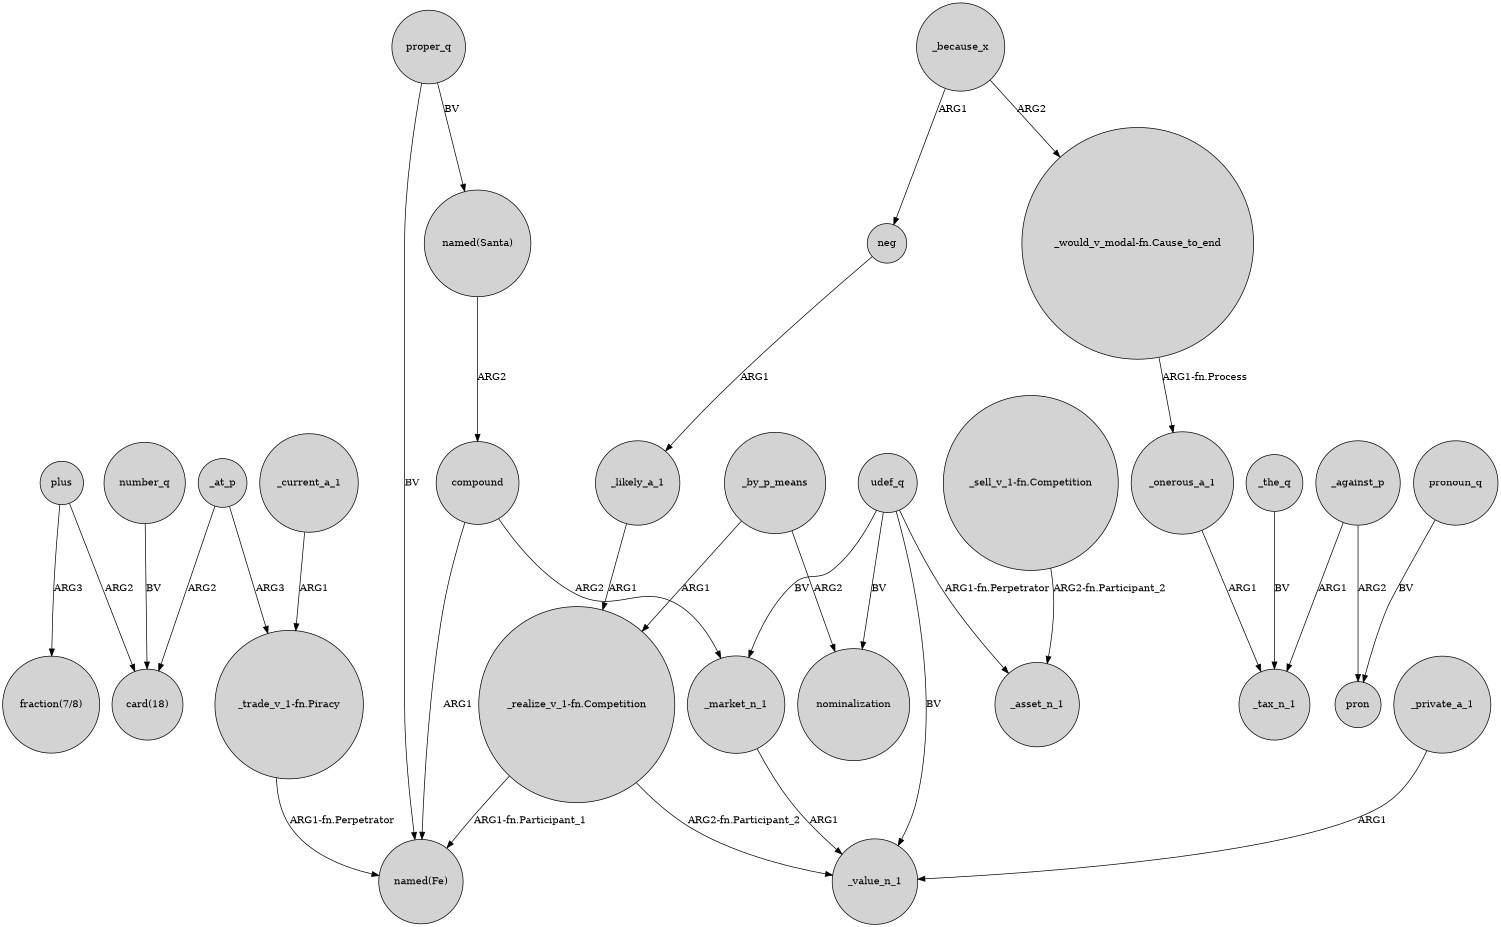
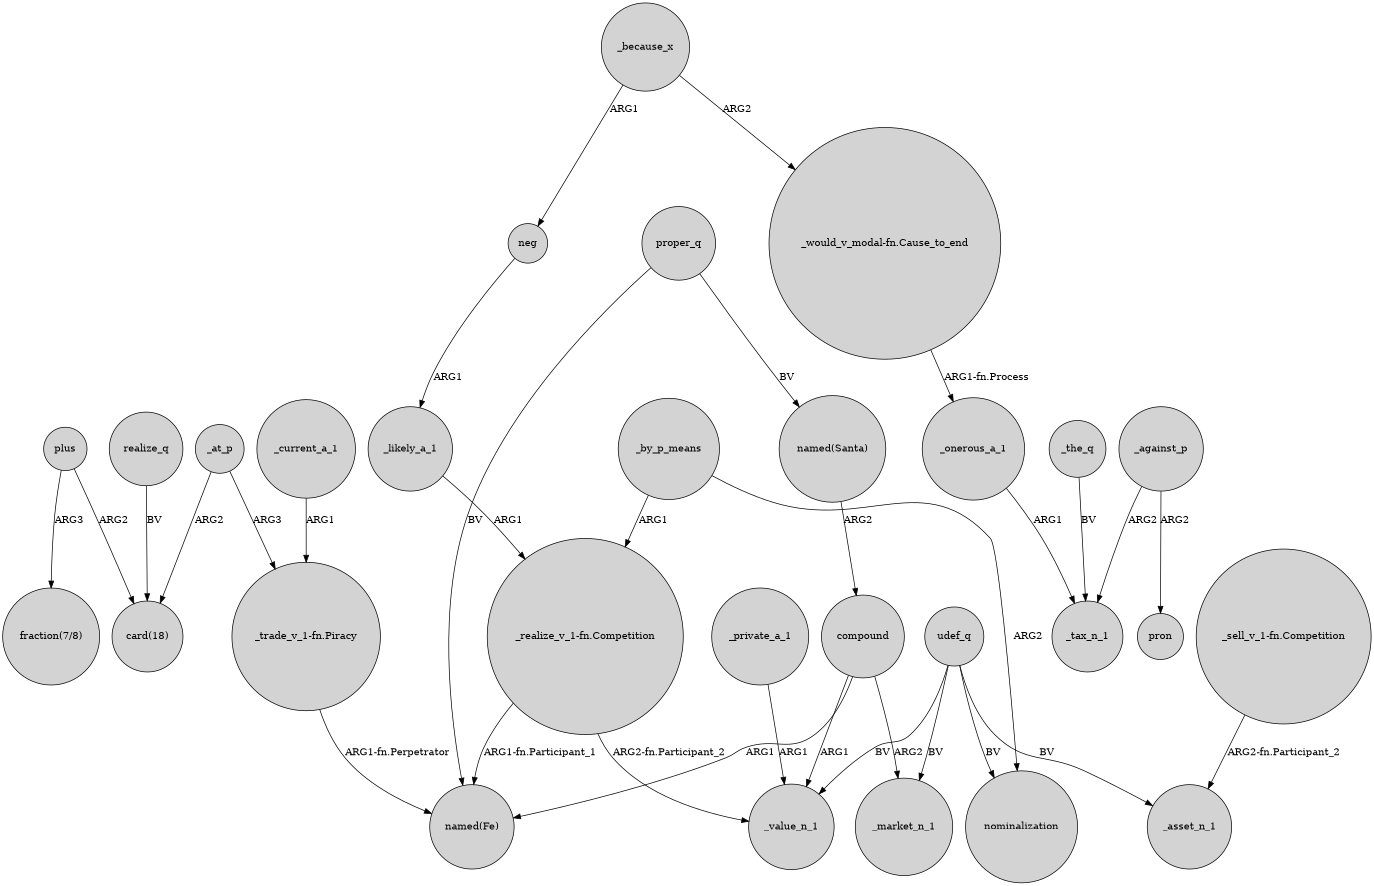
node "number_q": label "number_q" -> "realize_q"
node "pronoun_q": removed
edge "udef_q" -> "_asset_n_1": label "ARG1-fn.Perpetrator" -> "BV"
edge "_against_p" -> "_tax_n_1": label "ARG1" -> "ARG2"
edge "_market_n_1" -> "_value_n_1": now "compound" -> "_value_n_1"
